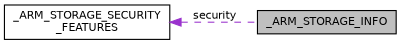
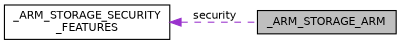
node "_ARM_STORAGE_INFO": label "_ARM_STORAGE_INFO" -> "_ARM_STORAGE_ARM"
